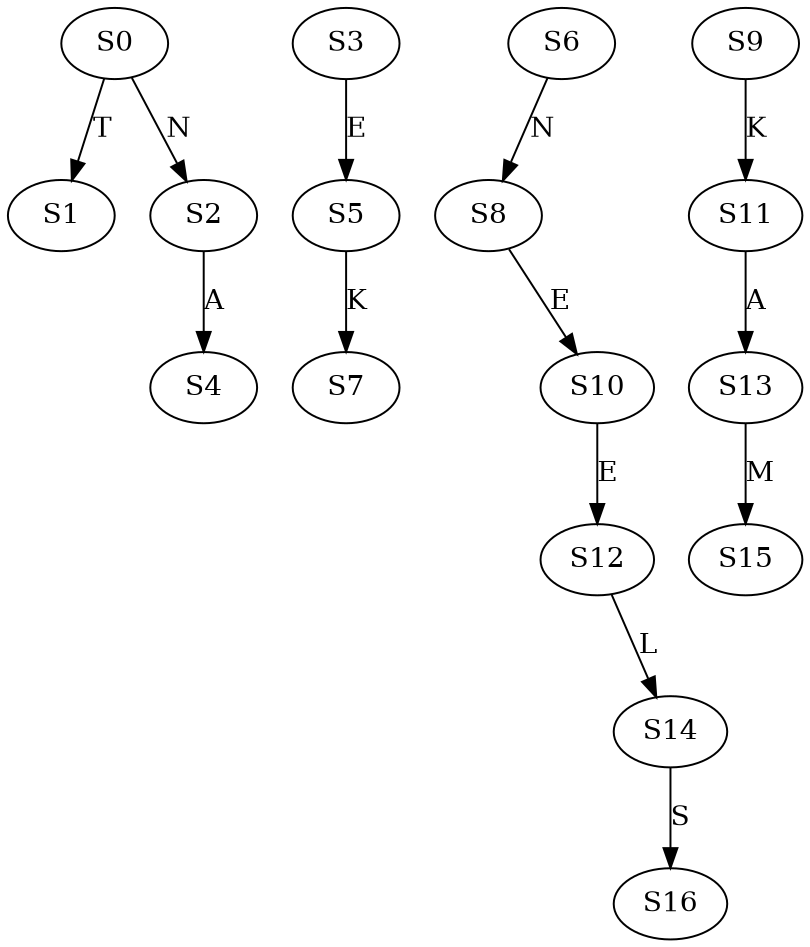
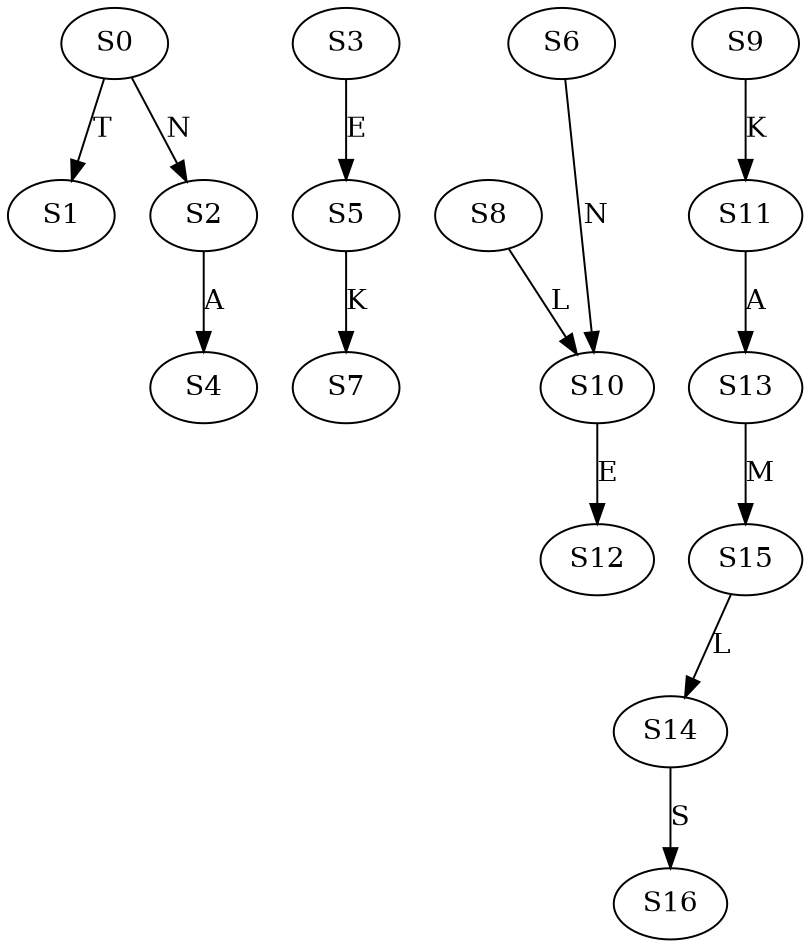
edge "S6" -> "S8": now "S6" -> "S10"
edge "S8" -> "S10": label "E" -> "L"
edge "S12" -> "S14": now "S15" -> "S14"
